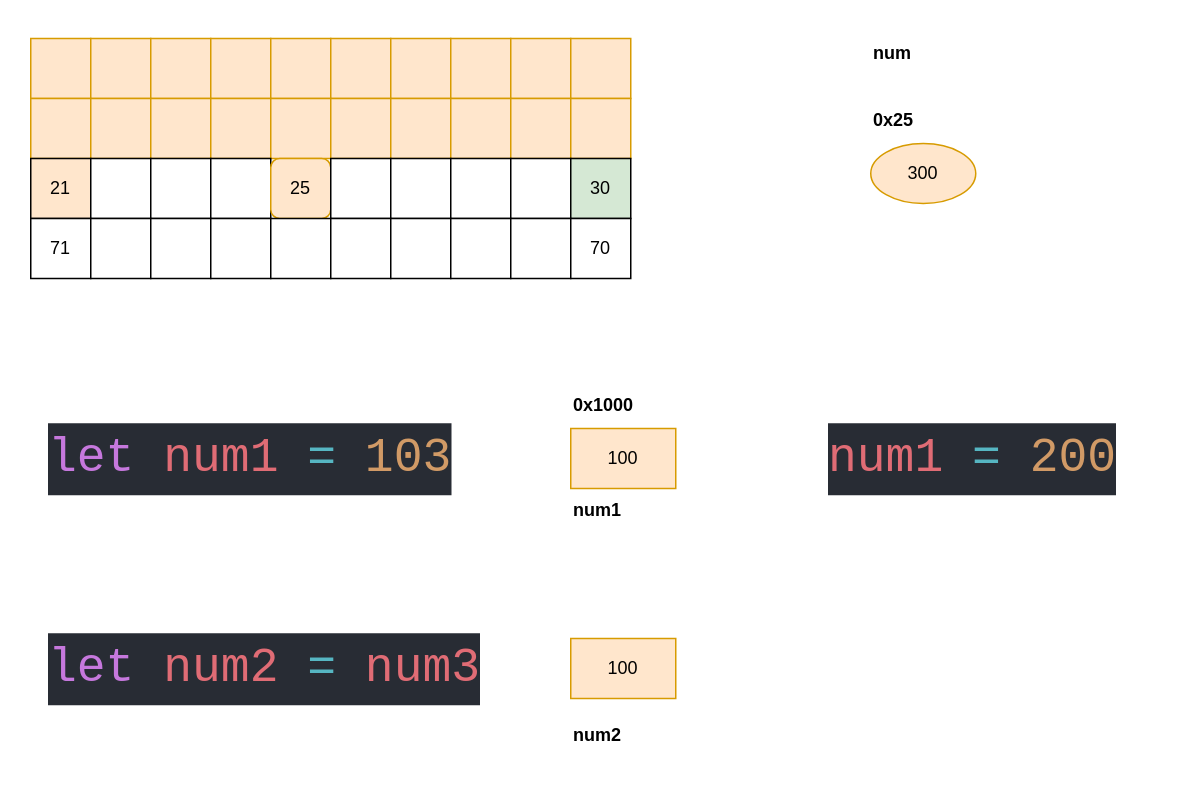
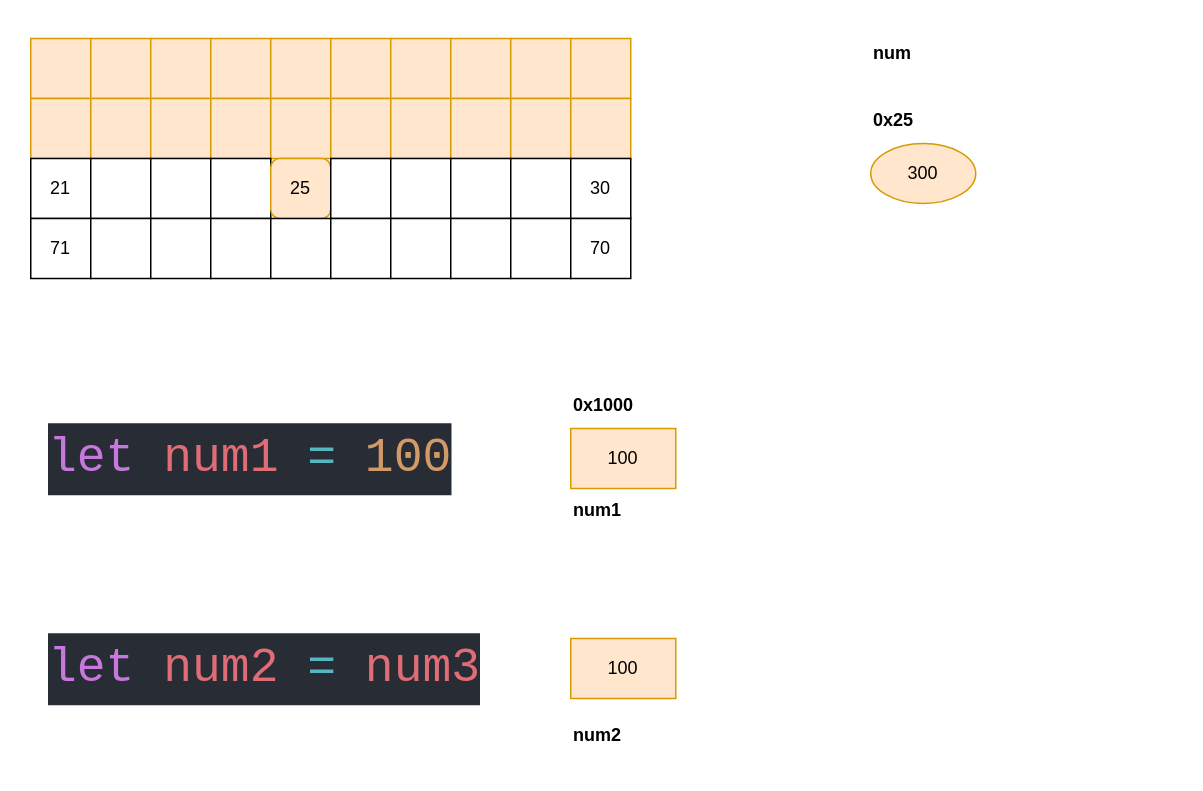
node "21": fillcolor #ffe6cc -> #ffffff
node "30": fillcolor #d5e8d4 -> #ffffff
node "let num1 = 103": label "let num1 = 103" -> "let num1 = 100"
node "num1 = 200": removed
